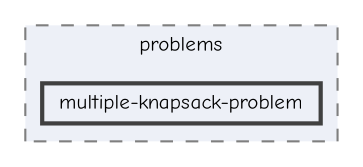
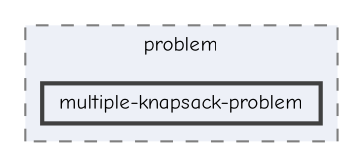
cluster "problems": label "problems" -> "problem"
